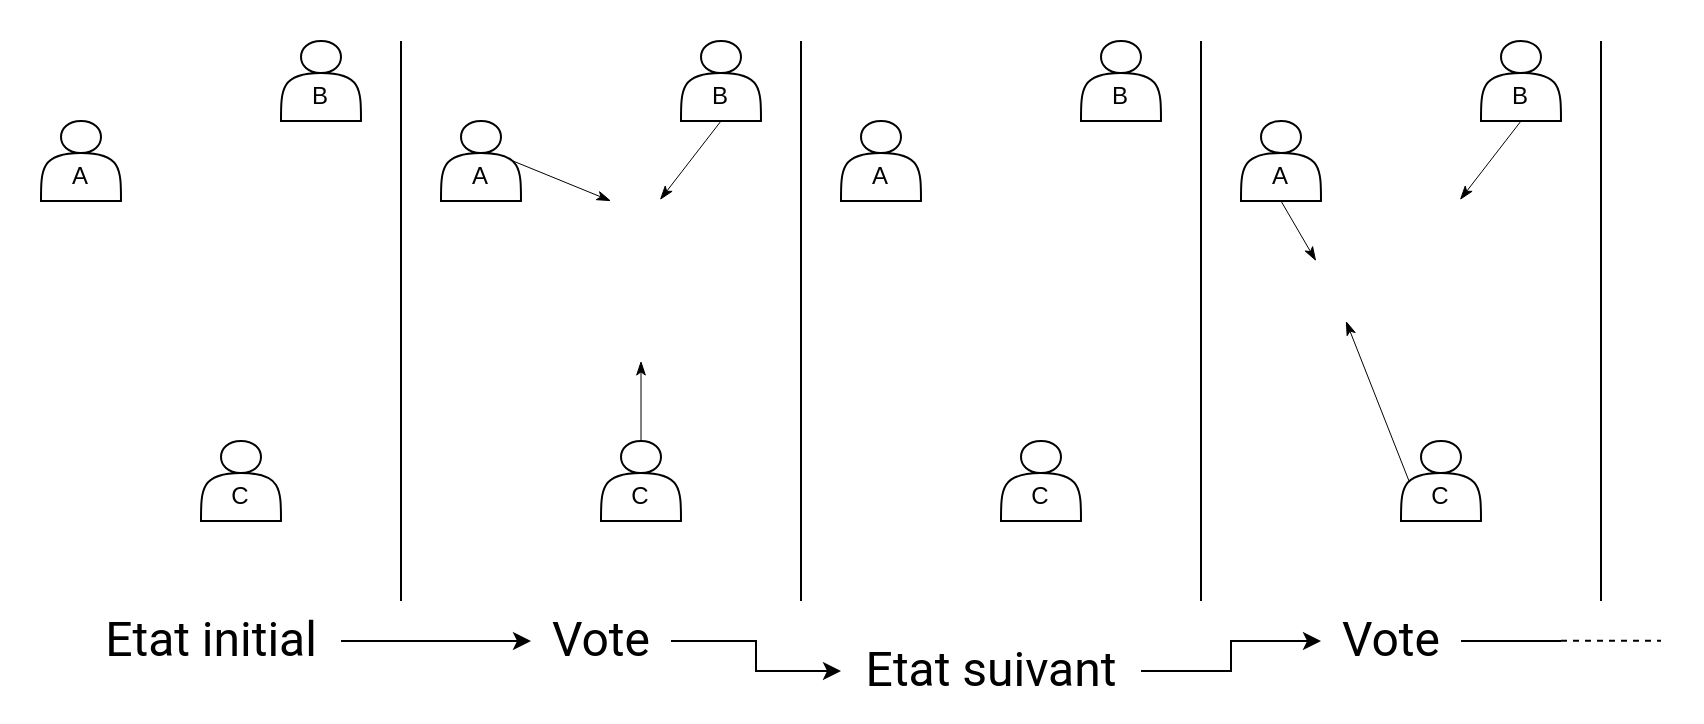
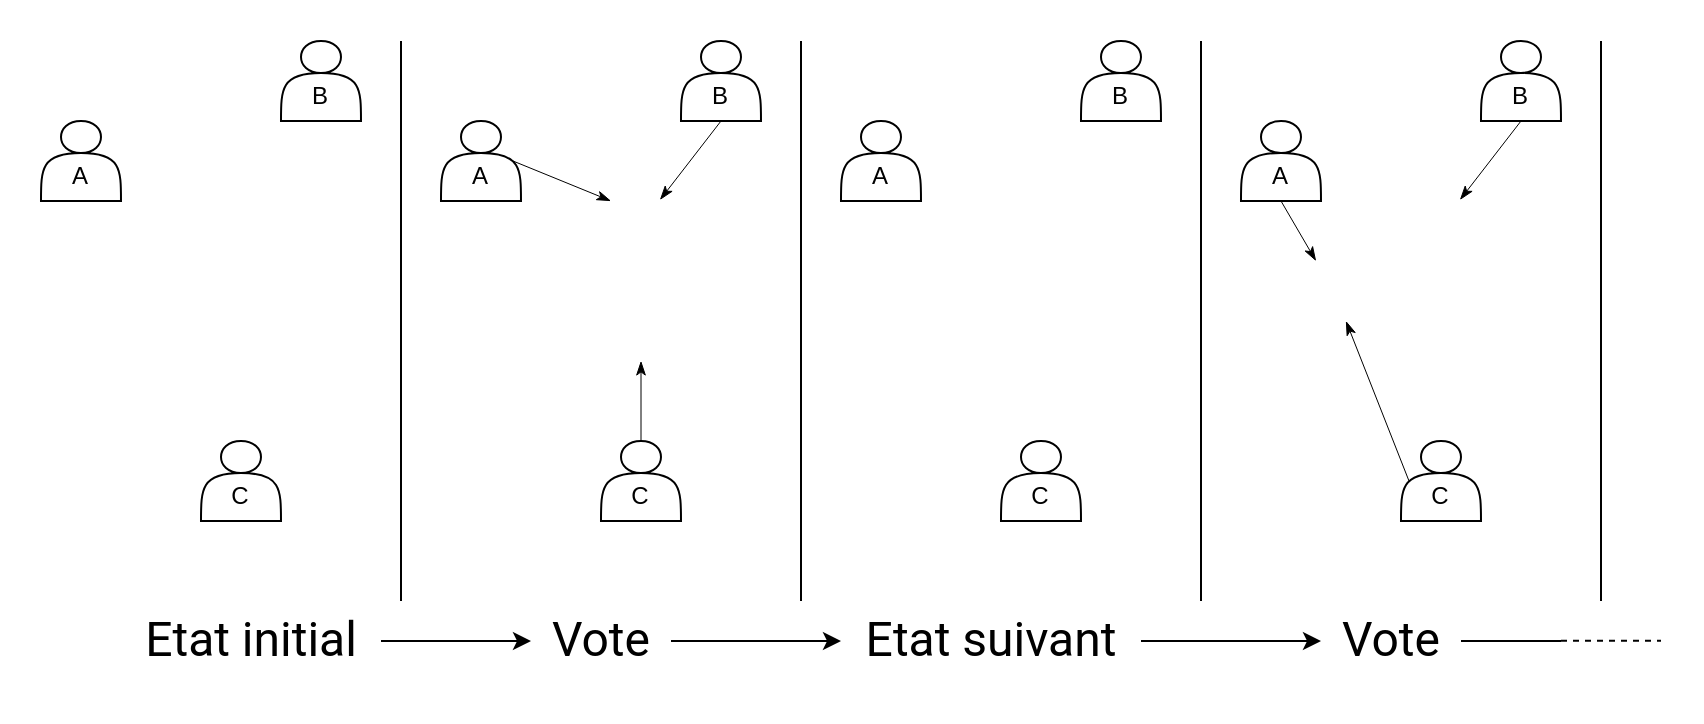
node "Etat initial": moved (211, 641) -> (251, 641)
node "Etat suivant": moved (991, 671) -> (991, 641)
